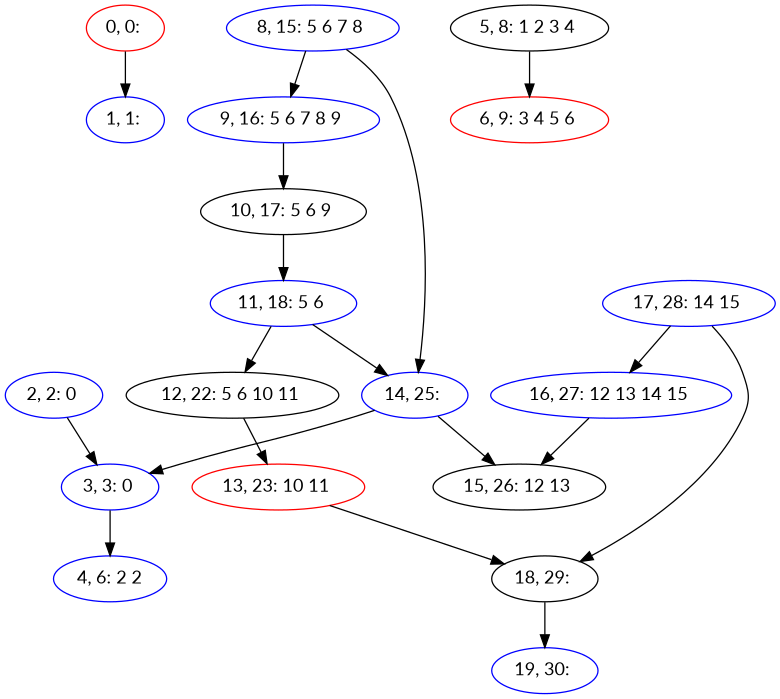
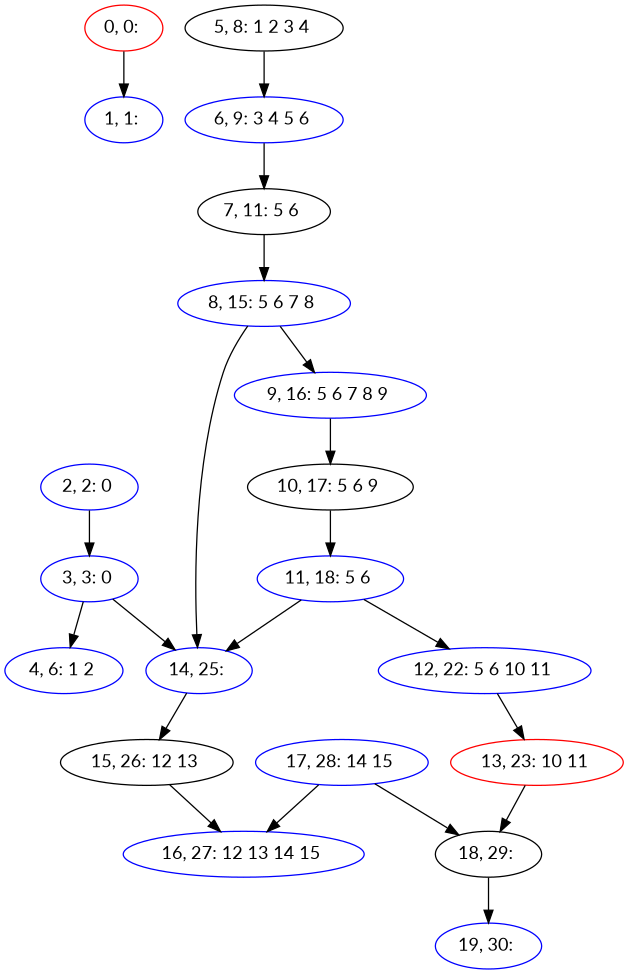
node "6, 9: 3 4 5 6": color red -> blue
node "7, 11: 5 6": added
node "12, 22: 5 6 10 11": color black -> blue
edge "16, 27: 12 13 14 15" -> "15, 26: 12 13": reversed
edge "14, 25:" -> "3, 3: 0": reversed
node "4, 6: 2 2": label "4, 6: 2 2" -> "4, 6: 1 2"
